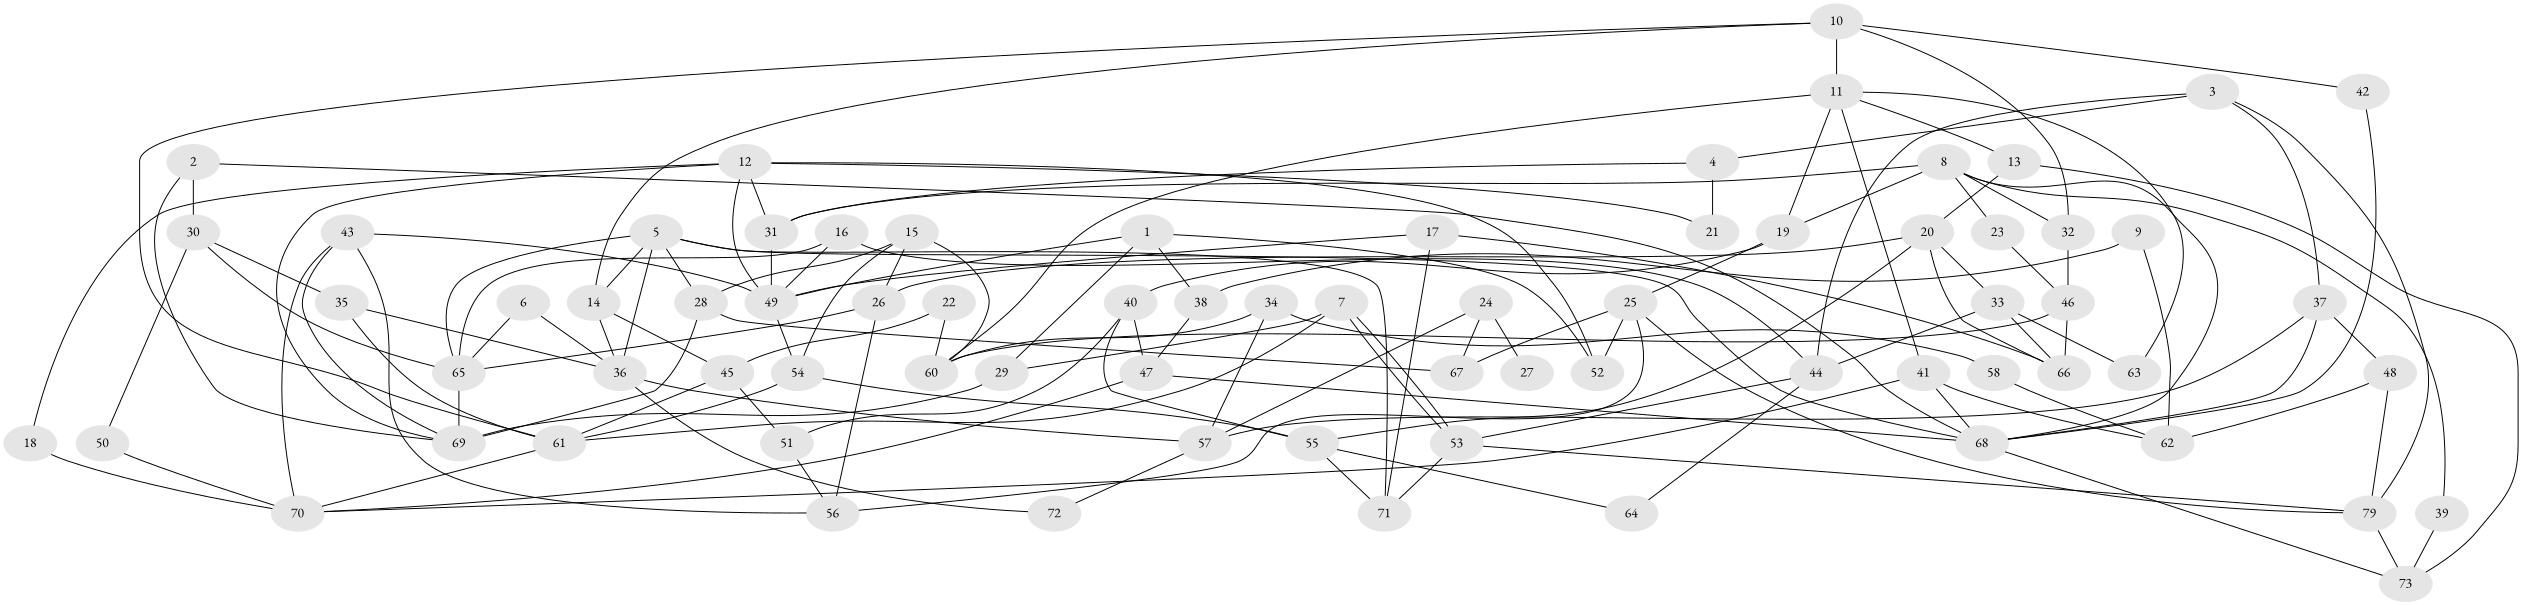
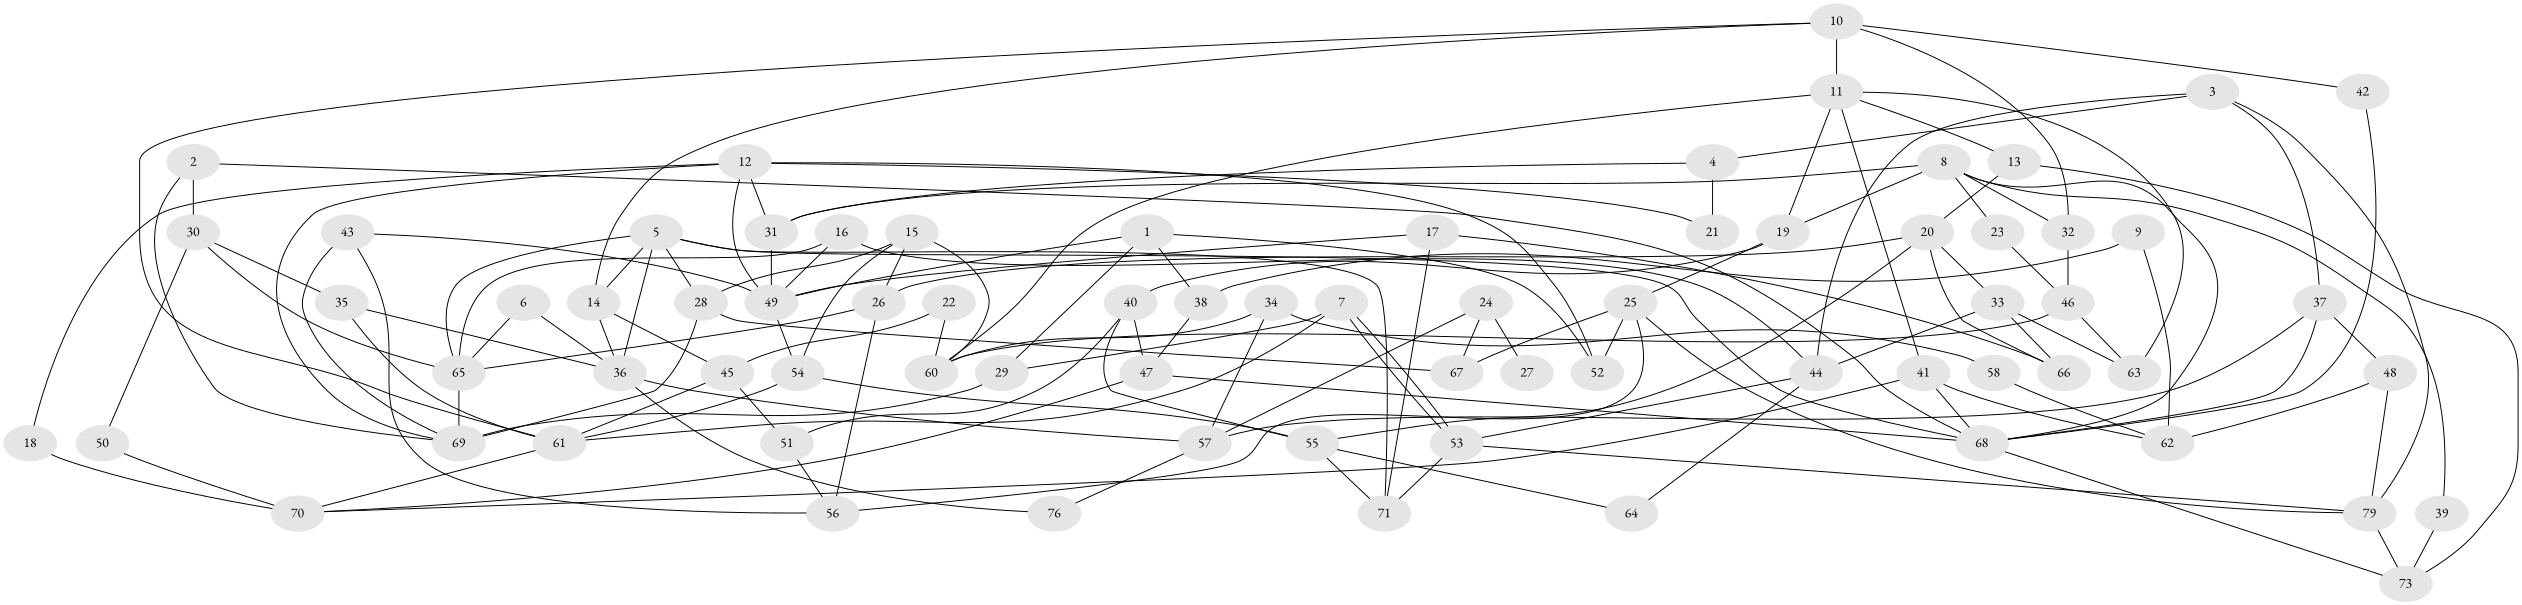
edge "46" -- "66": now "46" -- "63"
edge "43" -- "70": removed
node "72": label "72" -> "76"
